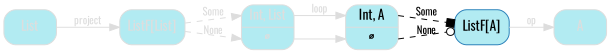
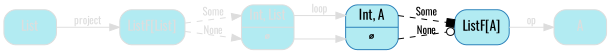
node "Int, A": color #dddddd -> #2980b9
